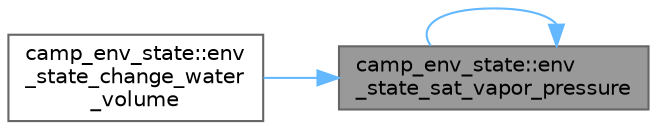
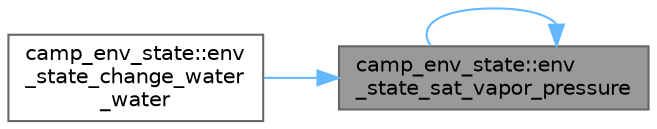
node "camp_env_state::env _state_change_water _volume": label "camp_env_state::env _state_change_water _volume" -> "camp_env_state::env _state_change_water _water"
